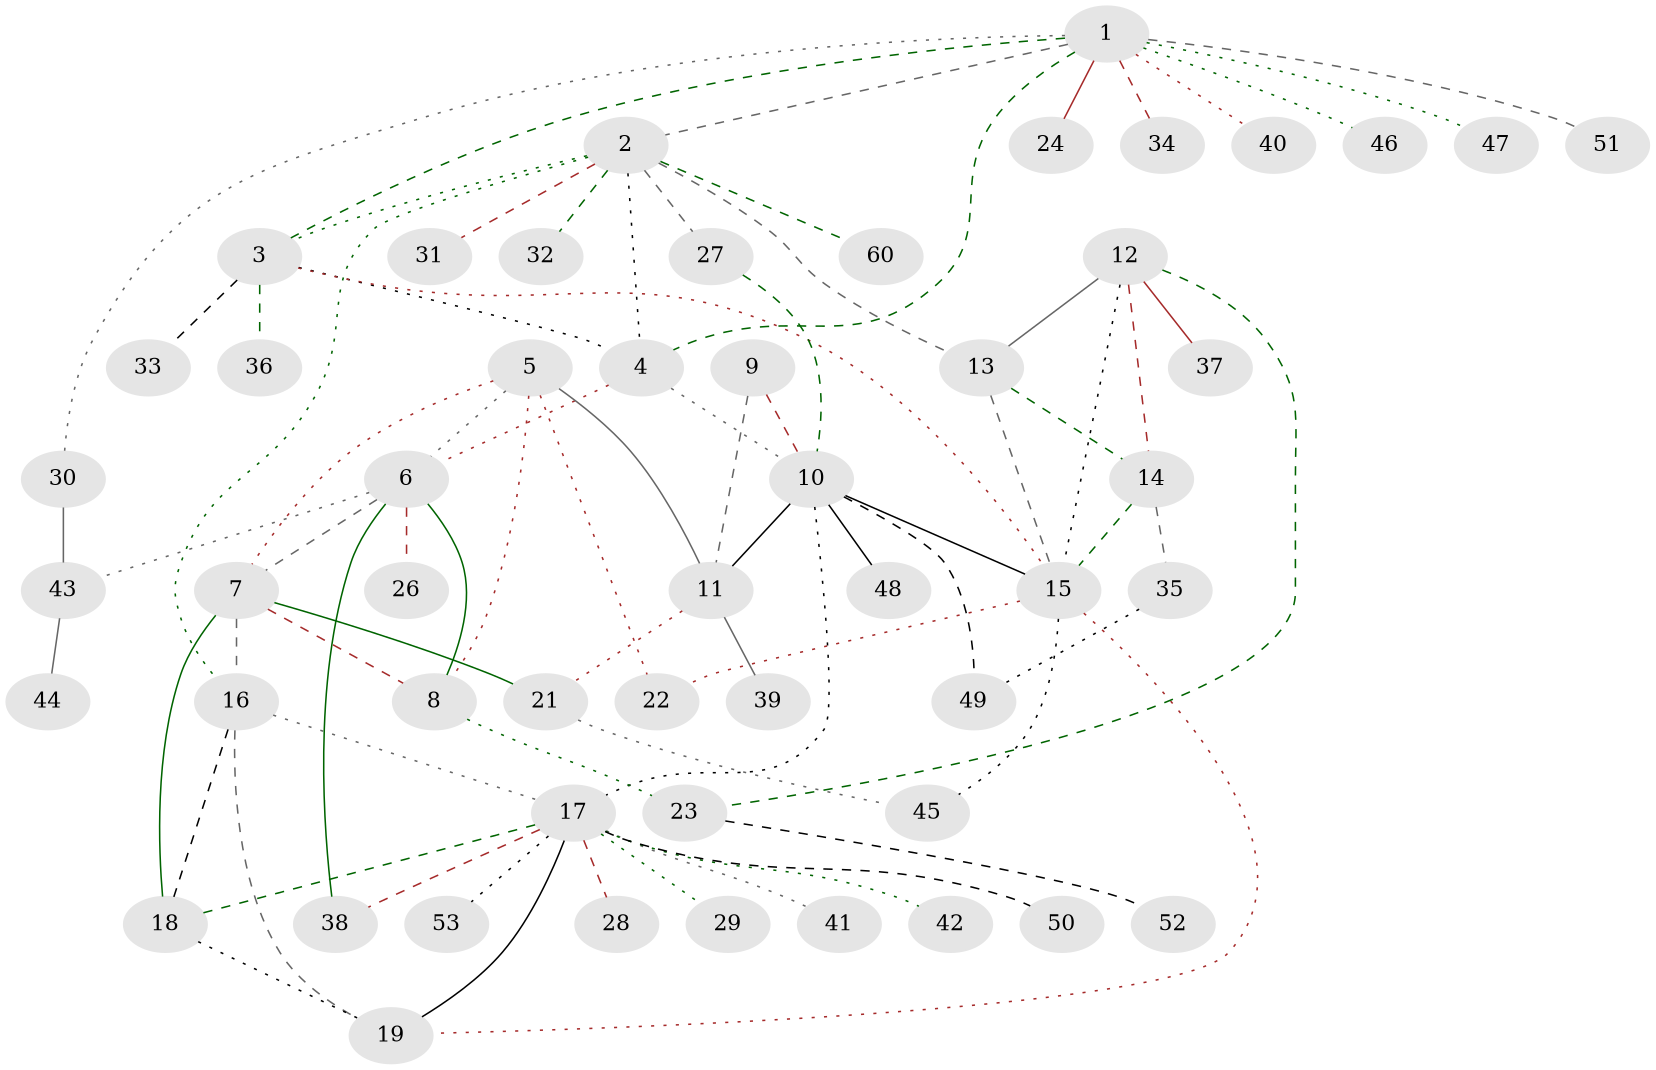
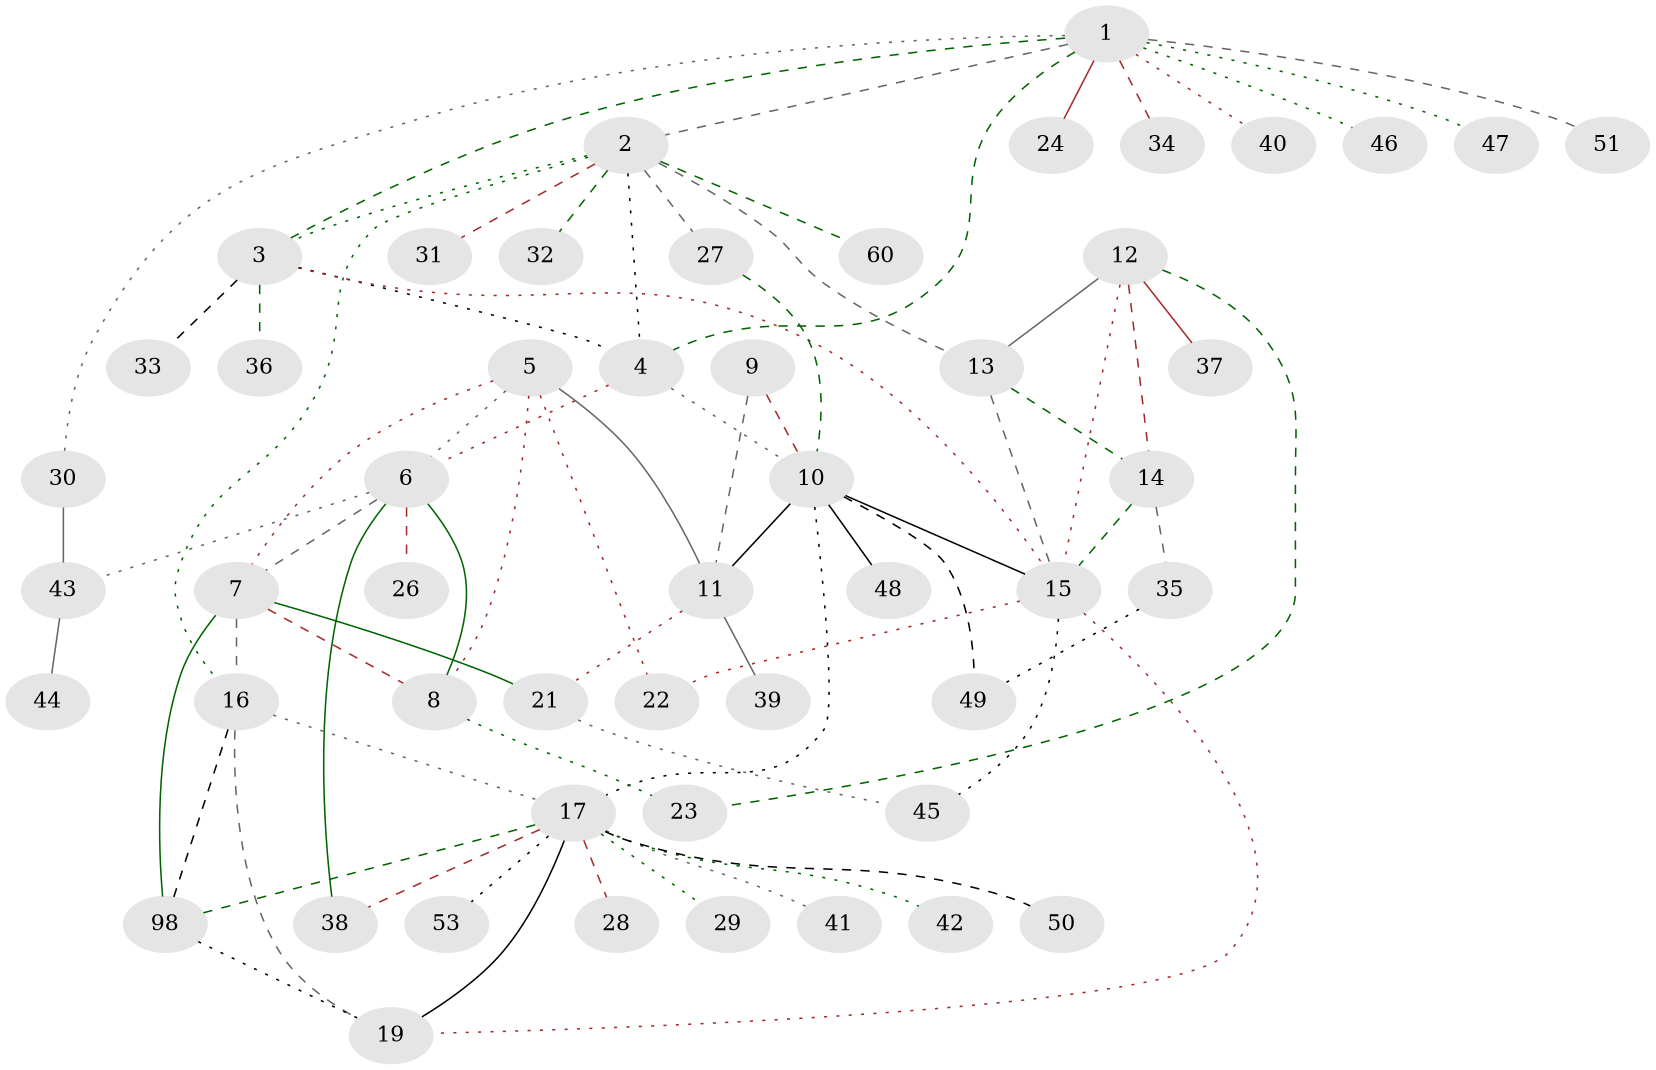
edge "12" -- "15": color black -> brown
node "18": label "18" -> "98"
node "52": removed
